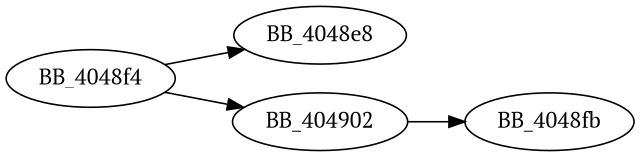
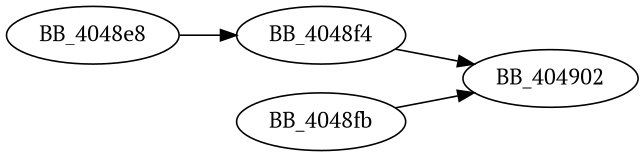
edge "BB_4048f4" -> "BB_4048e8": reversed
edge "BB_404902" -> "BB_4048fb": reversed
